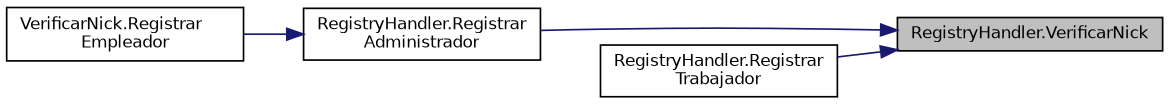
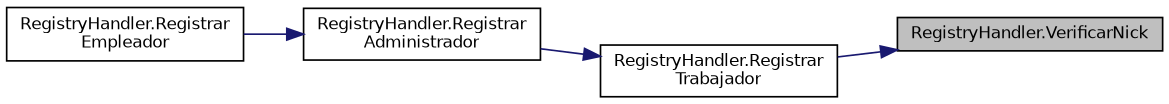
edge "RegistryHandler.Registrar Administrador" -> "RegistryHandler.VerificarNick": now "RegistryHandler.Registrar Administrador" -> "RegistryHandler.Registrar Trabajador"
node "VerificarNick.Registrar Empleador": label "VerificarNick.Registrar Empleador" -> "RegistryHandler.Registrar Empleador"
